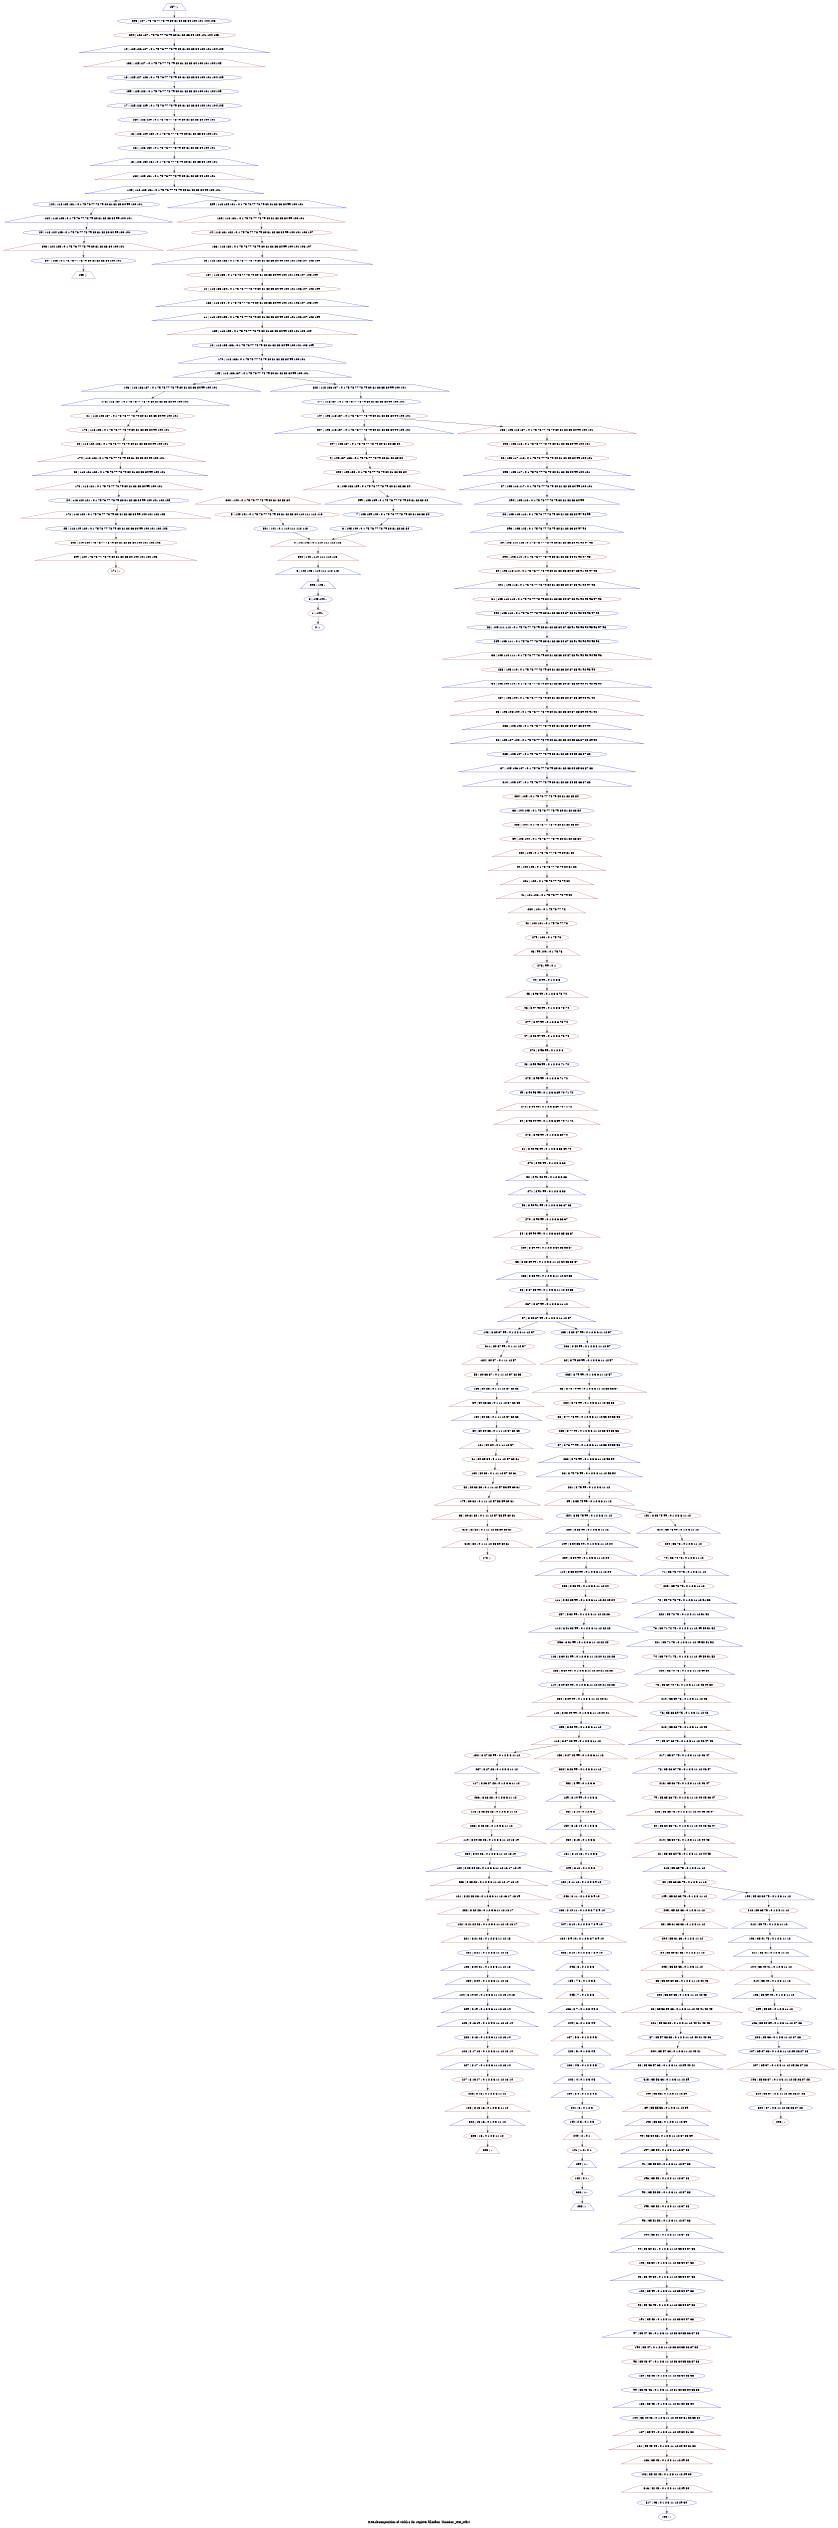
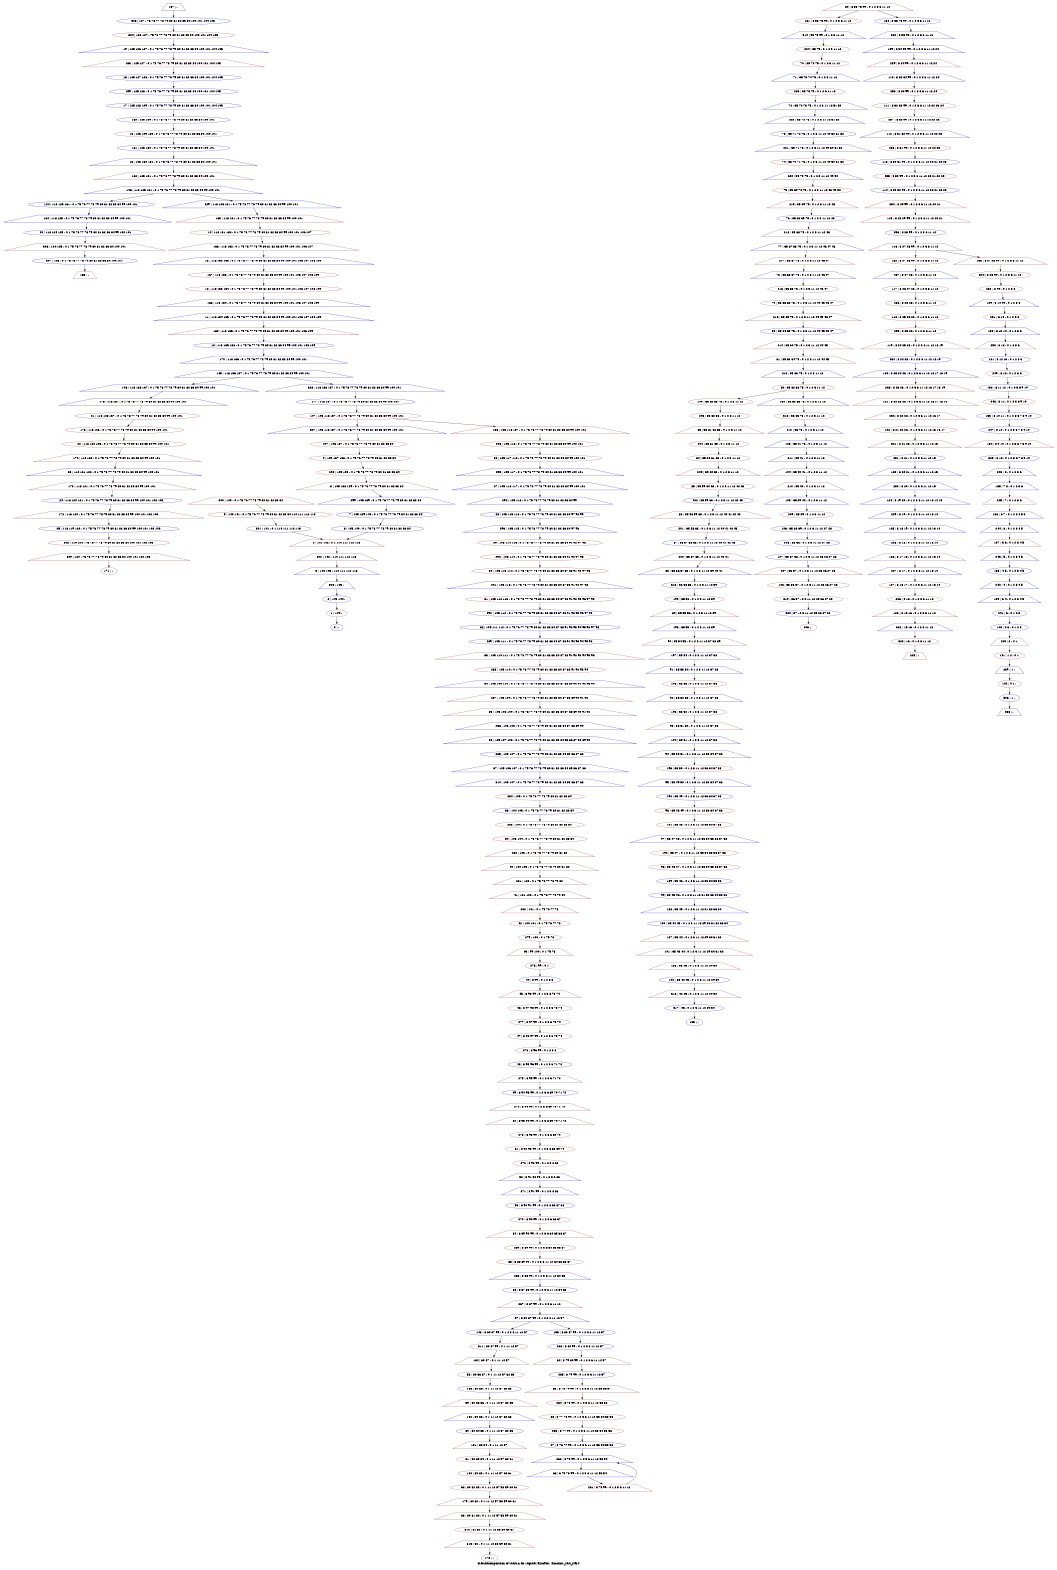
edge "261 | 8 75 99 : 0 1 2 3 6 11 12" -> "69 | 8 35 75 99 : 0 1 2 3 6 11 12": now "261 | 8 75 99 : 0 1 2 3 6 11 12" -> "262 | 8 76 99 : 0 1 2 3 6 11 12 53 54"
